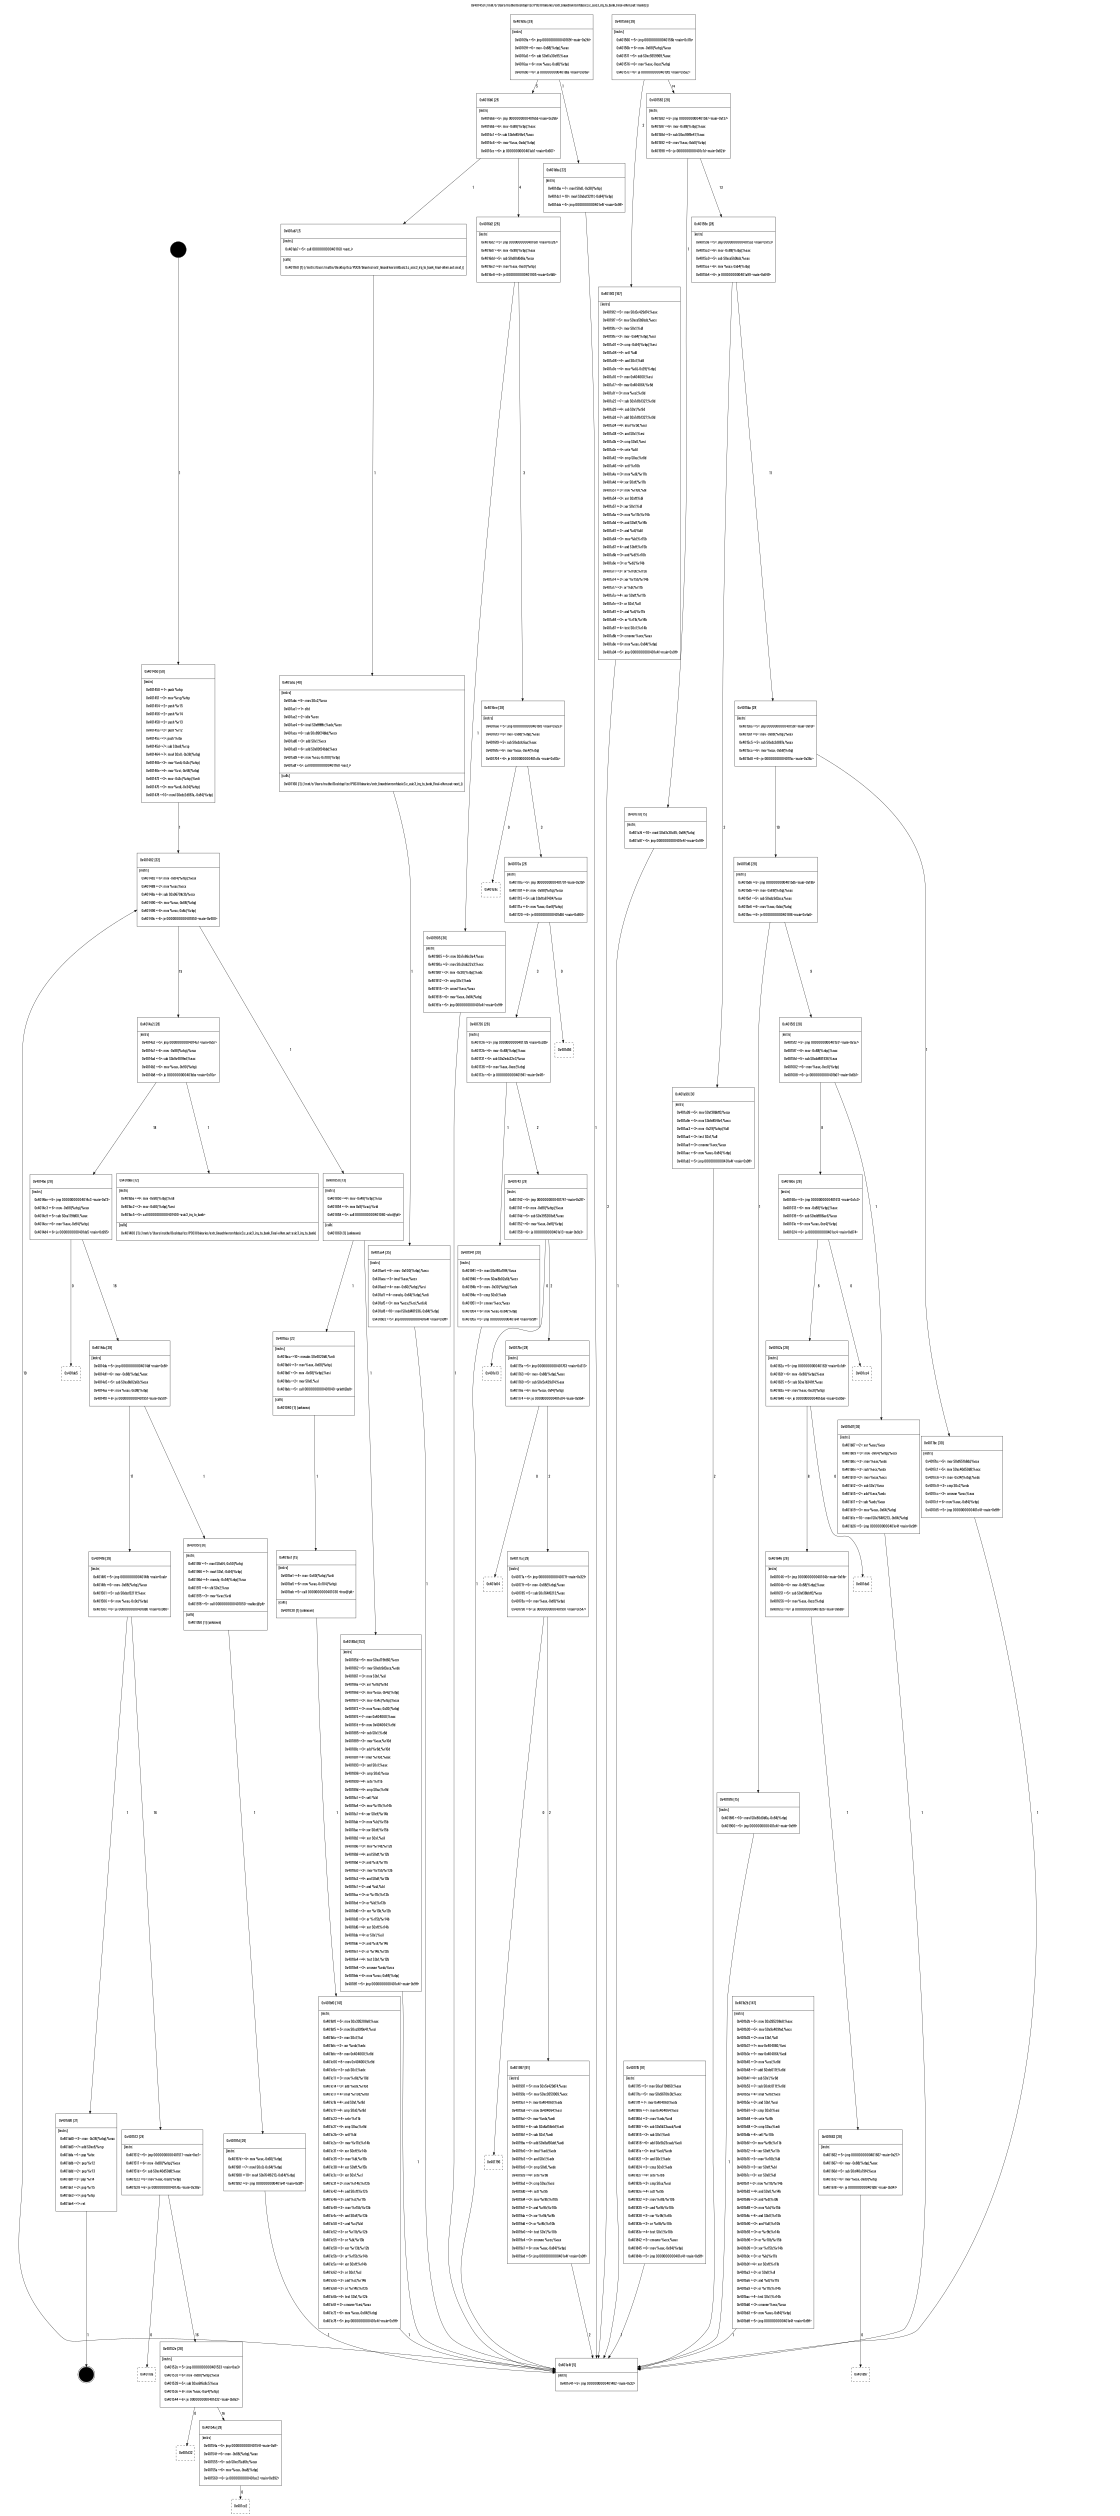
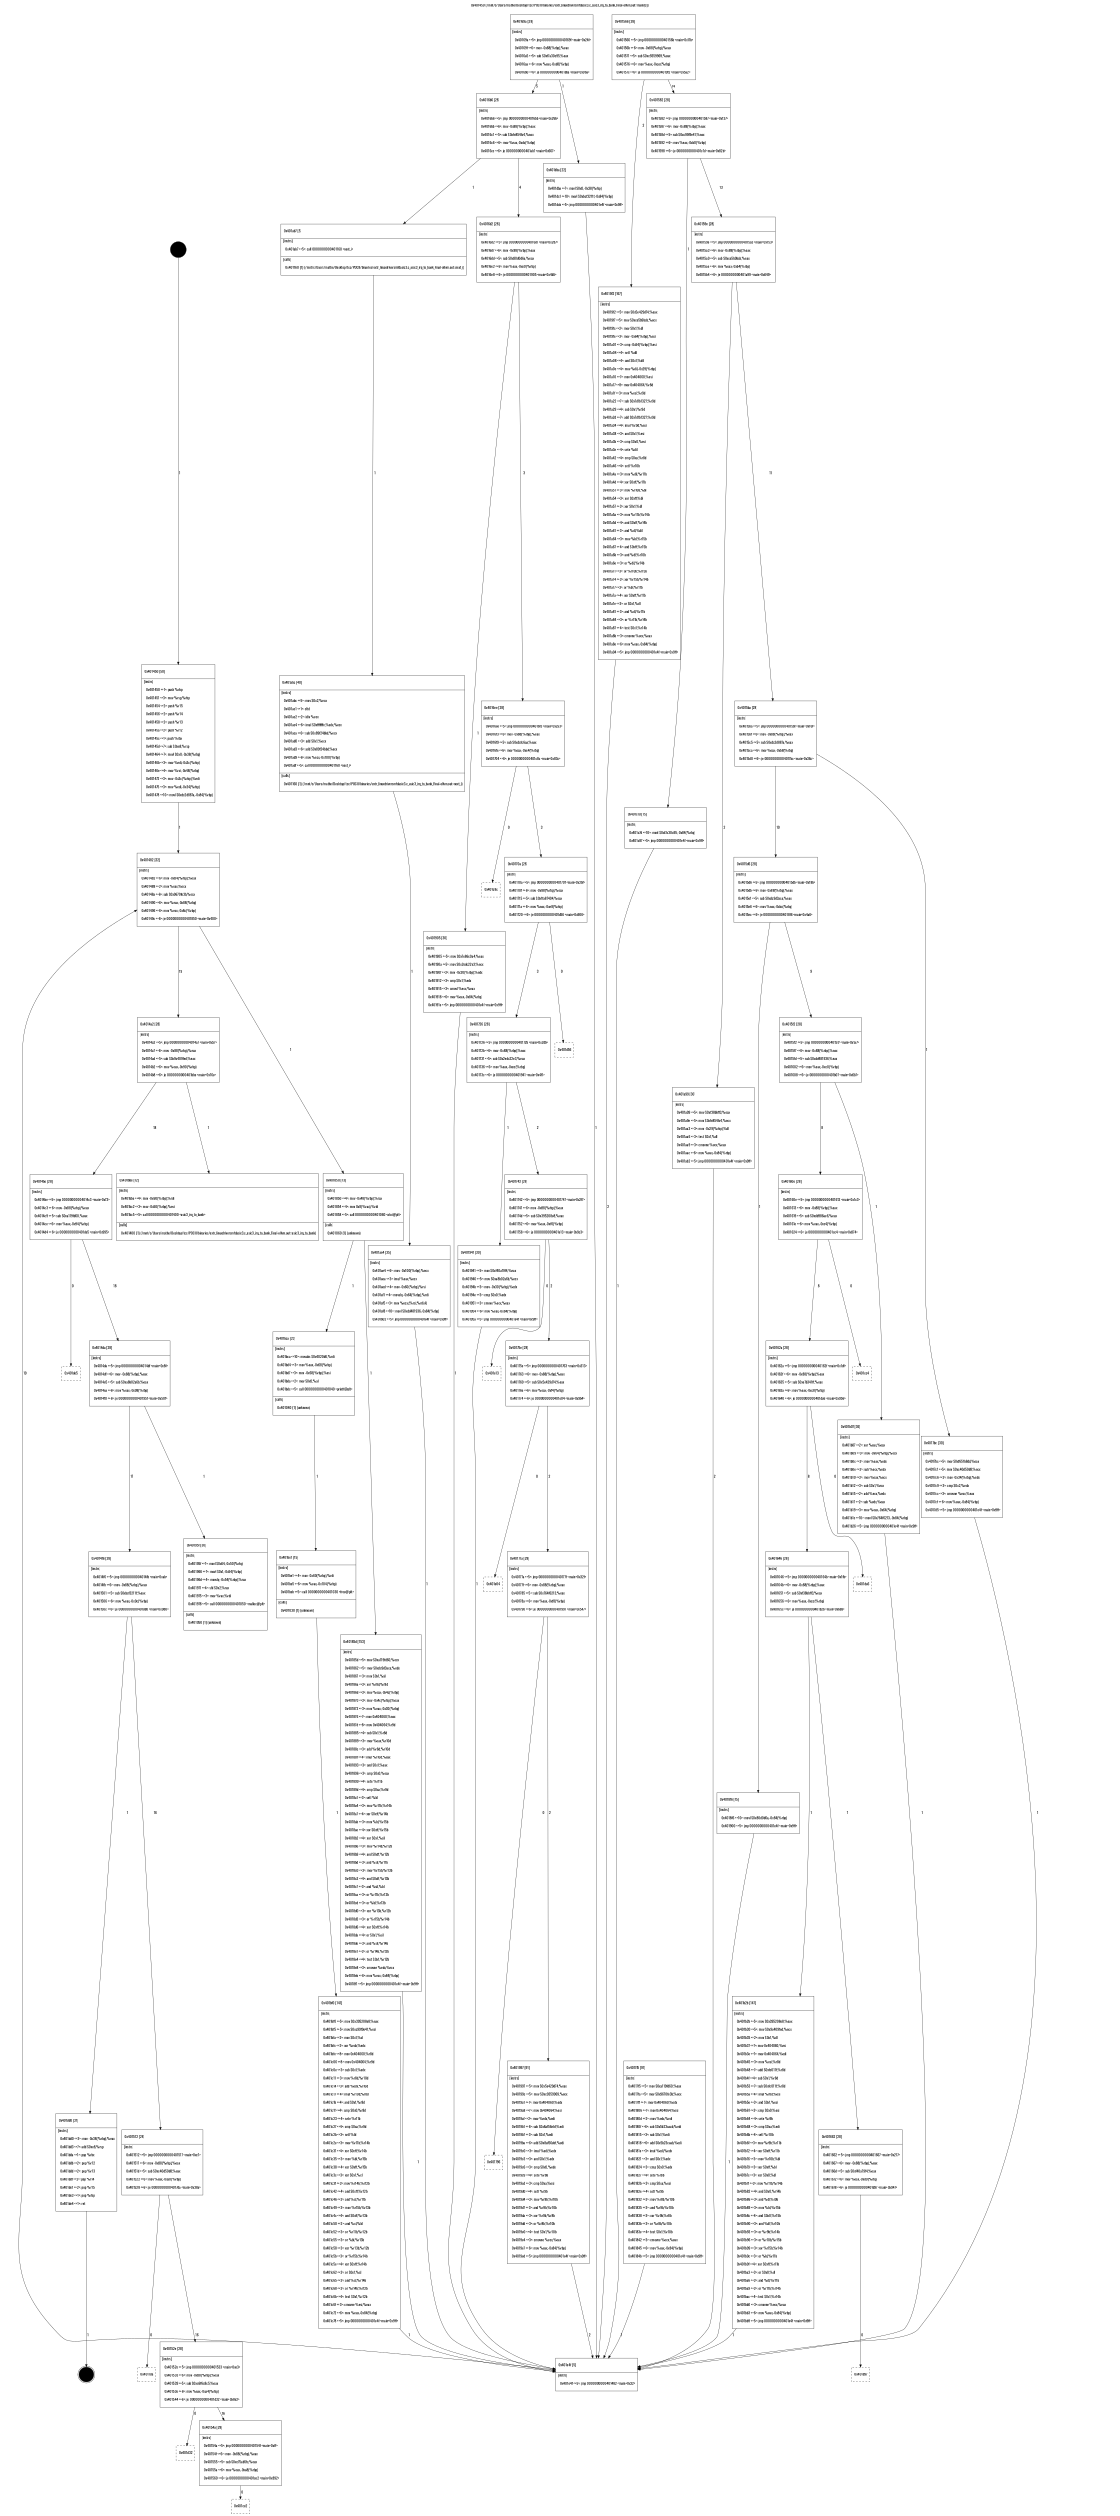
edge "0x401646 [28]" -> "0x401b2b [147]": added, label "1"
node "0x40197d [26]": removed
